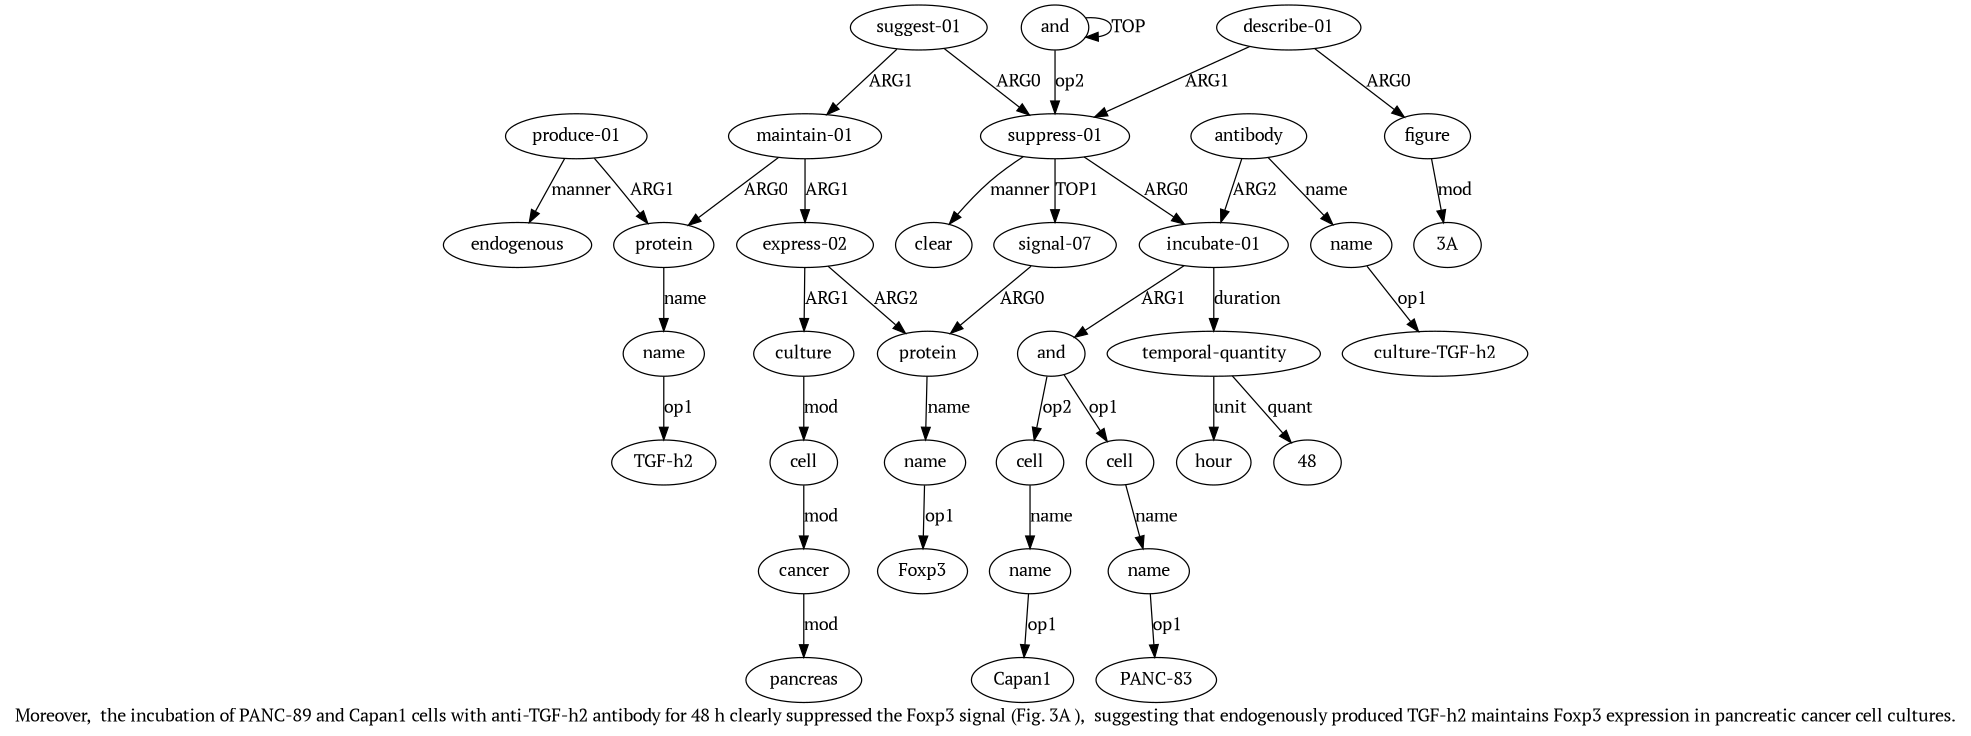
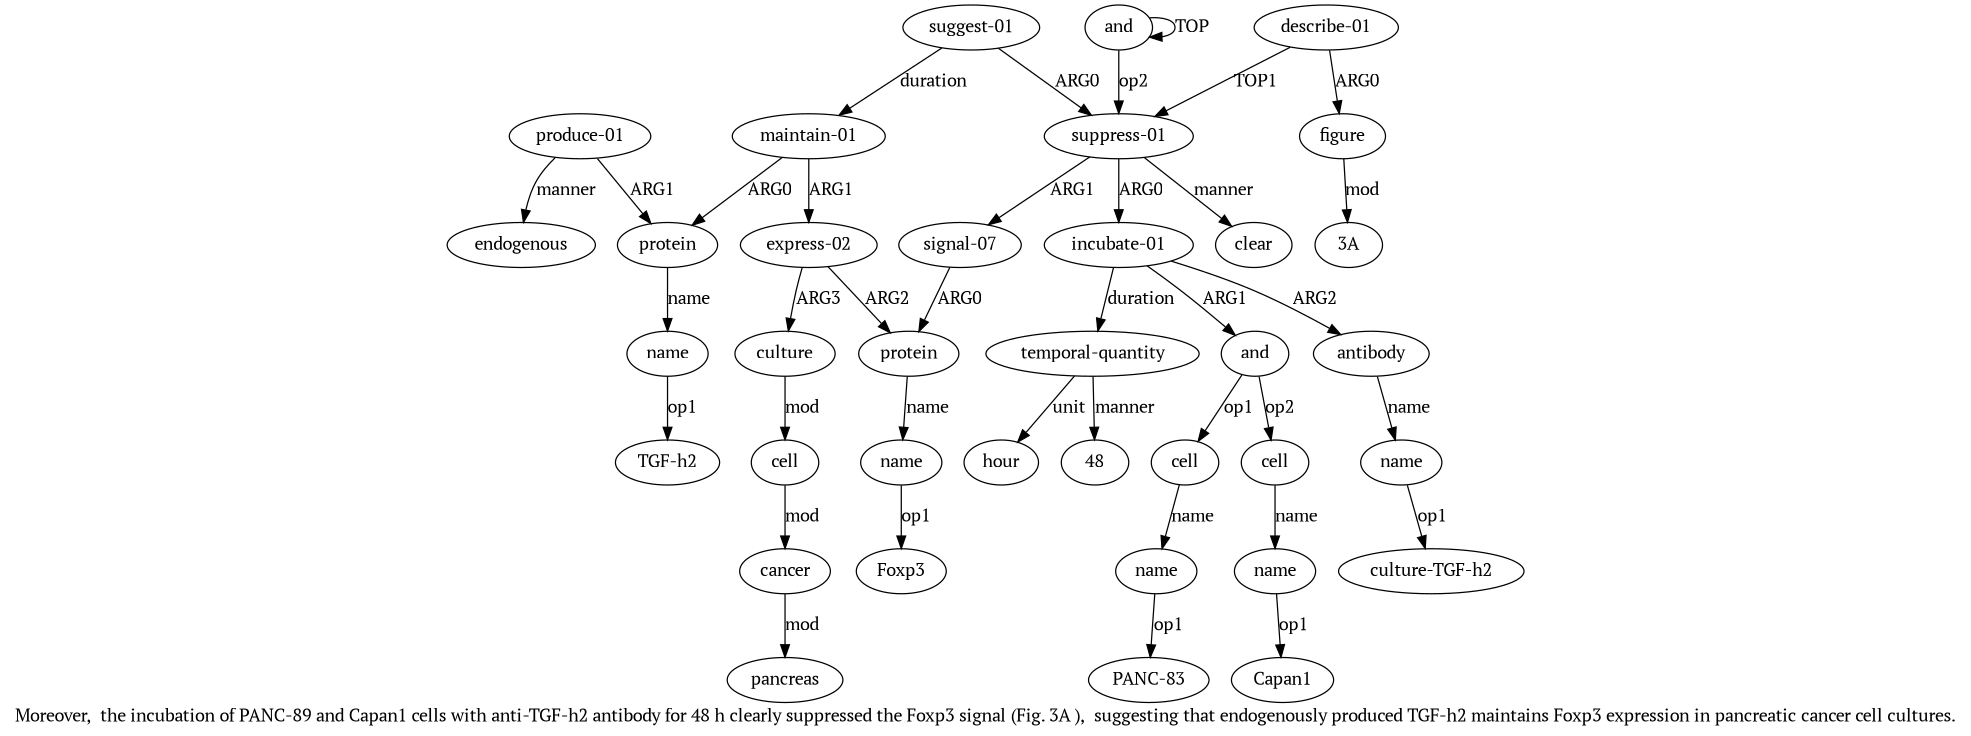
edge "suggest-01" -> "maintain-01": label "ARG1" -> "duration"
edge "describe-01" -> "suppress-01": label "ARG1" -> "TOP1"
edge "antibody" -> "incubate-01": reversed
edge "suppress-01" -> "signal-07": label "TOP1" -> "ARG1"
edge "express-02" -> "culture": label "ARG1" -> "ARG3"
edge "temporal-quantity" -> "48": label "quant" -> "manner"
